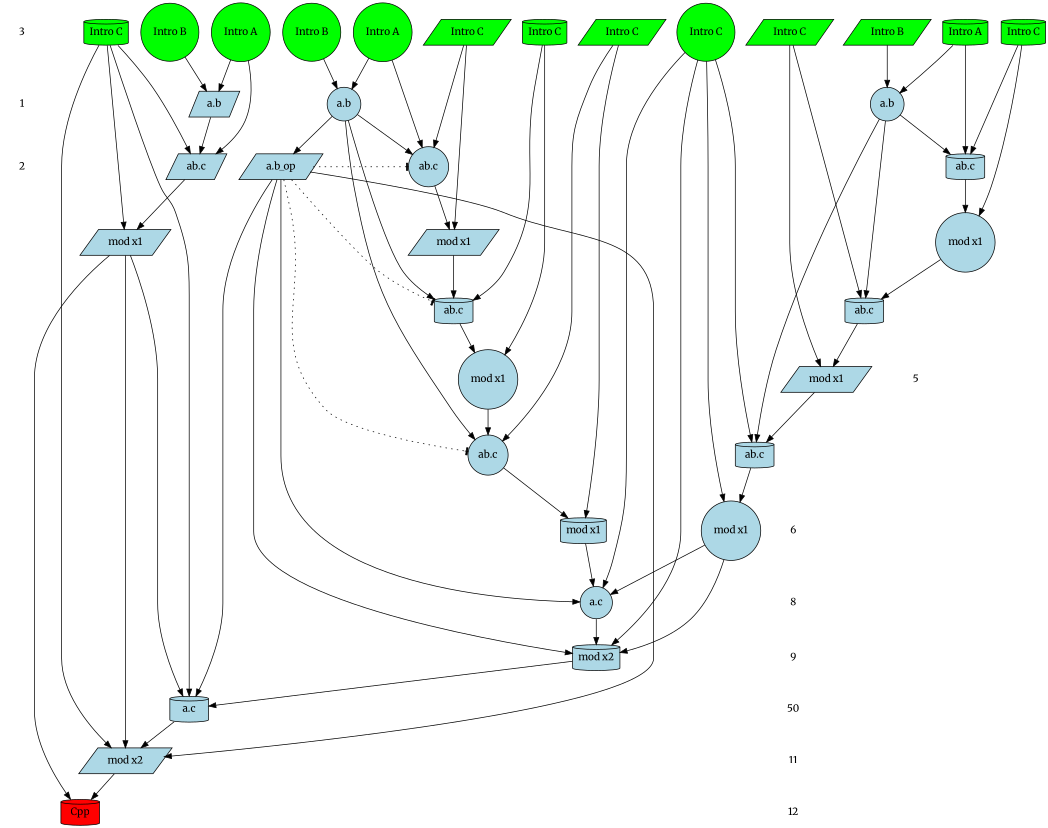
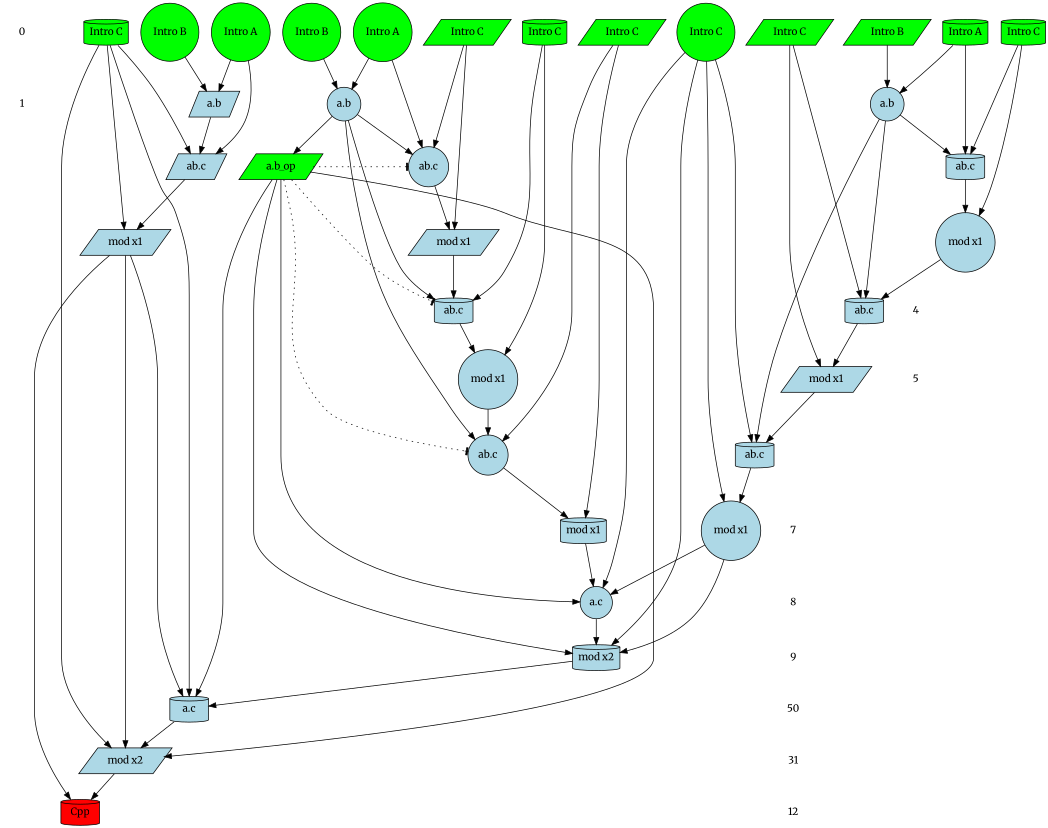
node "3": label "3" -> "0"
node "2": removed
node "a.b_op": fillcolor lightblue -> green
node "4": added
node "6": label "6" -> "7"
node "11": label "11" -> "31"
